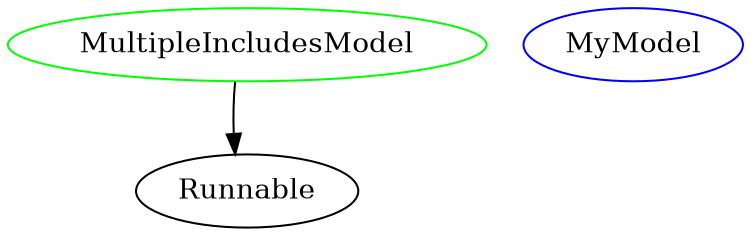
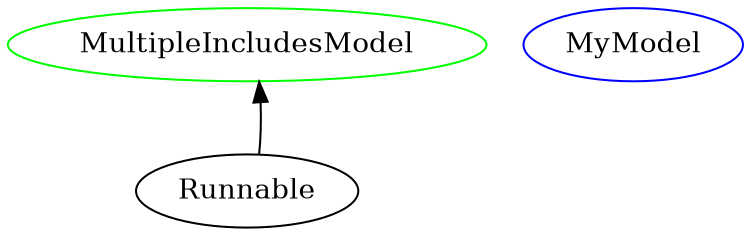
edge "MultipleIncludesModel" -> "Runnable": reversed
